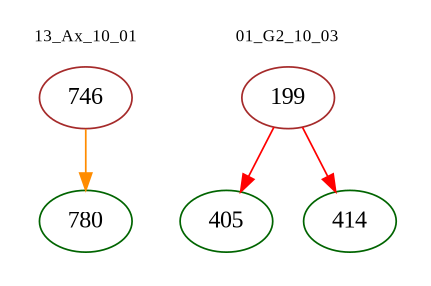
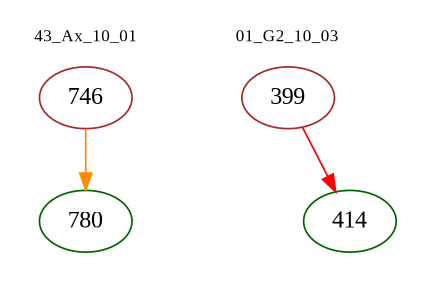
cluster "13_Ax_10_01": label "13_Ax_10_01" -> "43_Ax_10_01"
node "199": label "199" -> "399"
node "405": removed
